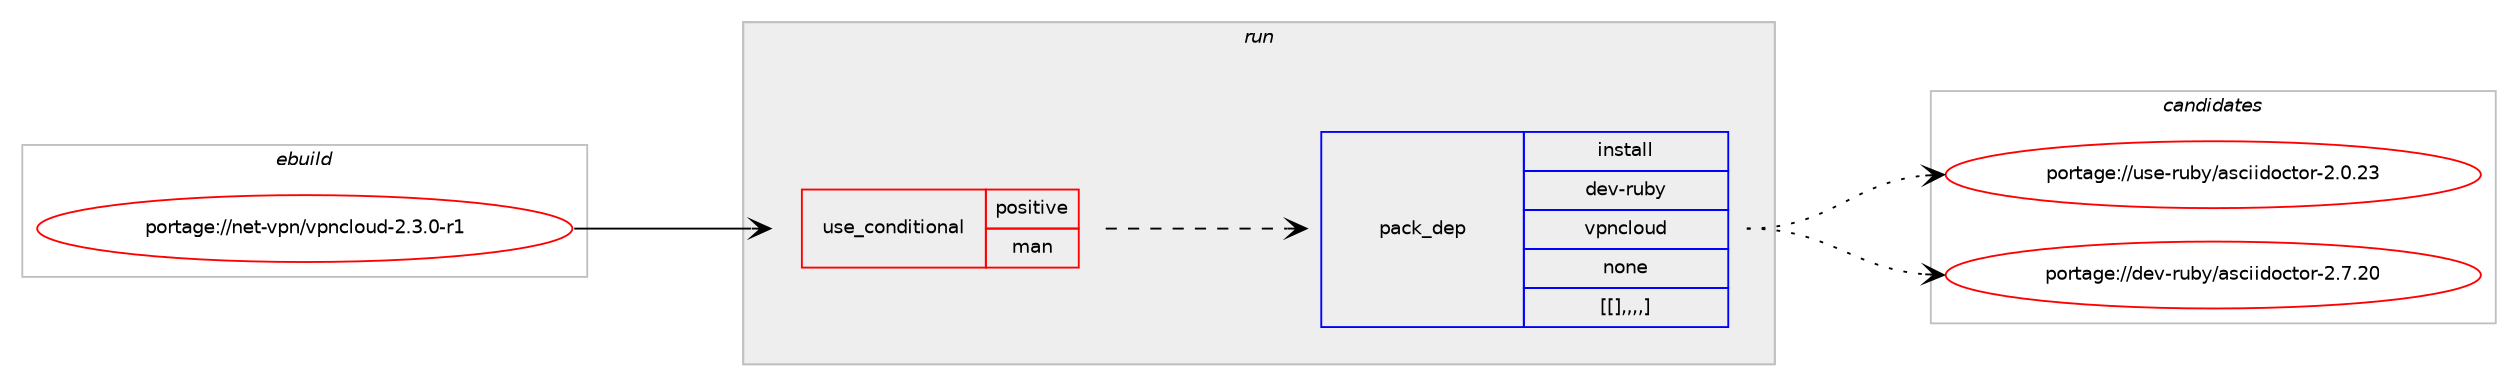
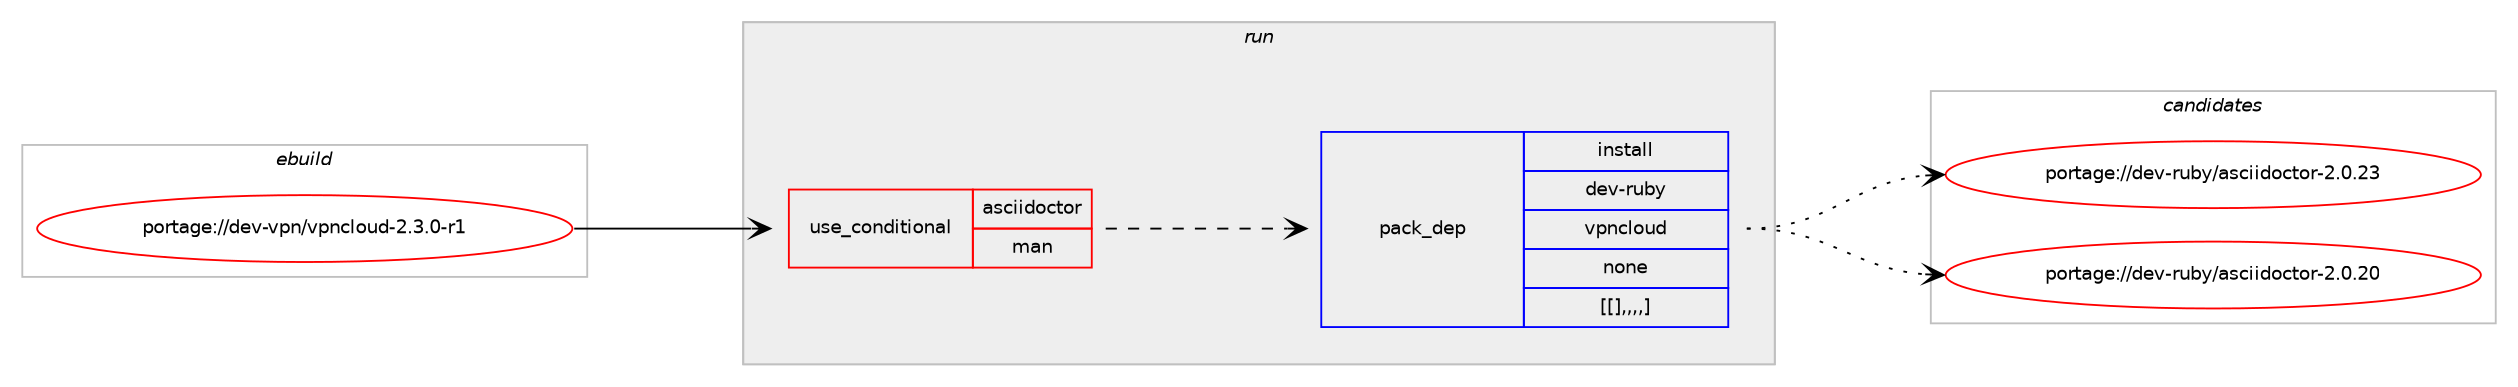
node "portage://use-ruby/asciidoctor-2.0.23": label "portage://use-ruby/asciidoctor-2.0.23" -> "portage://dev-ruby/asciidoctor-2.0.23"
node "use_conditional": text "positive" -> "asciidoctor"
node "portage://net-vpn/vpncloud-2.3.0-r1": label "portage://net-vpn/vpncloud-2.3.0-r1" -> "portage://dev-vpn/vpncloud-2.3.0-r1"
node "portage://dev-ruby/asciidoctor-2.7.20": label "portage://dev-ruby/asciidoctor-2.7.20" -> "portage://dev-ruby/asciidoctor-2.0.20"
